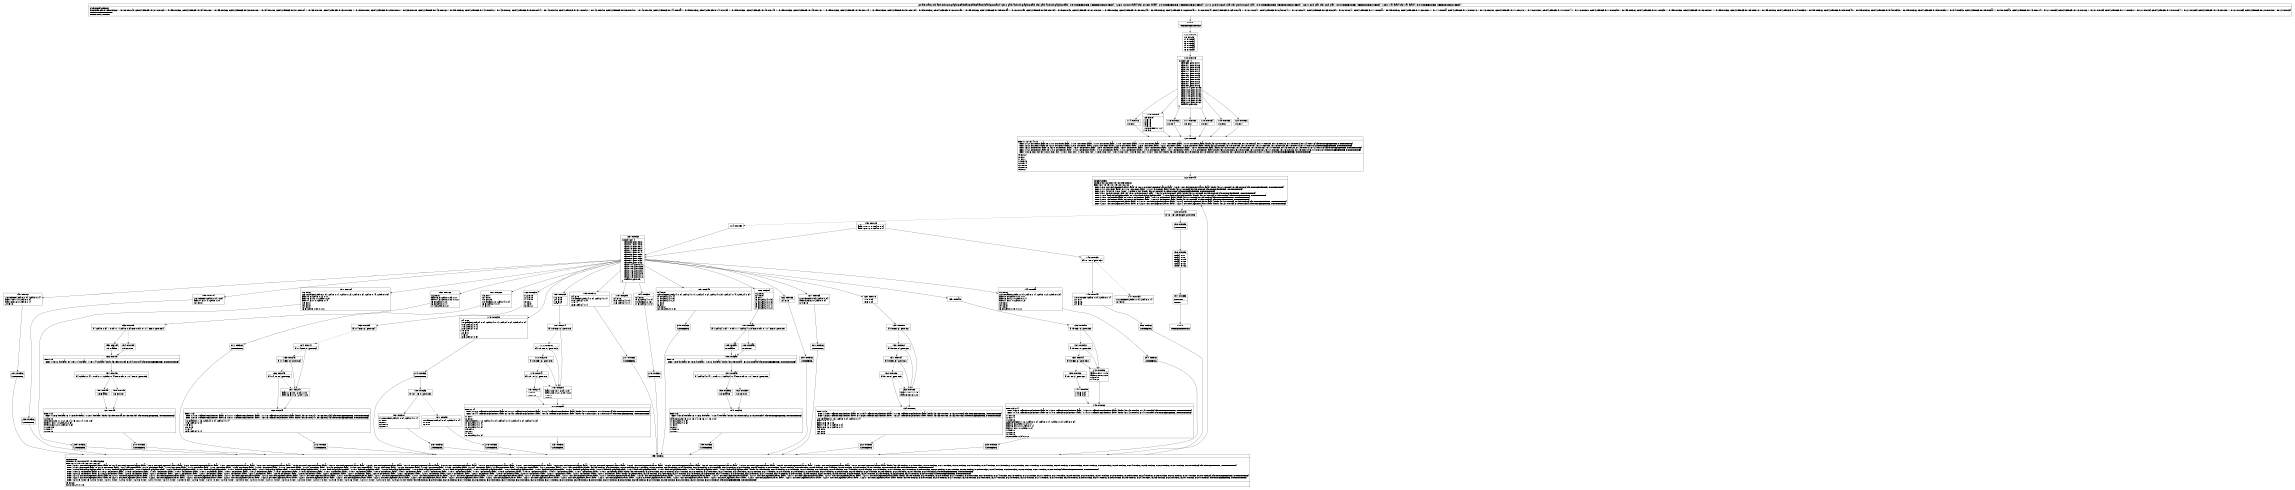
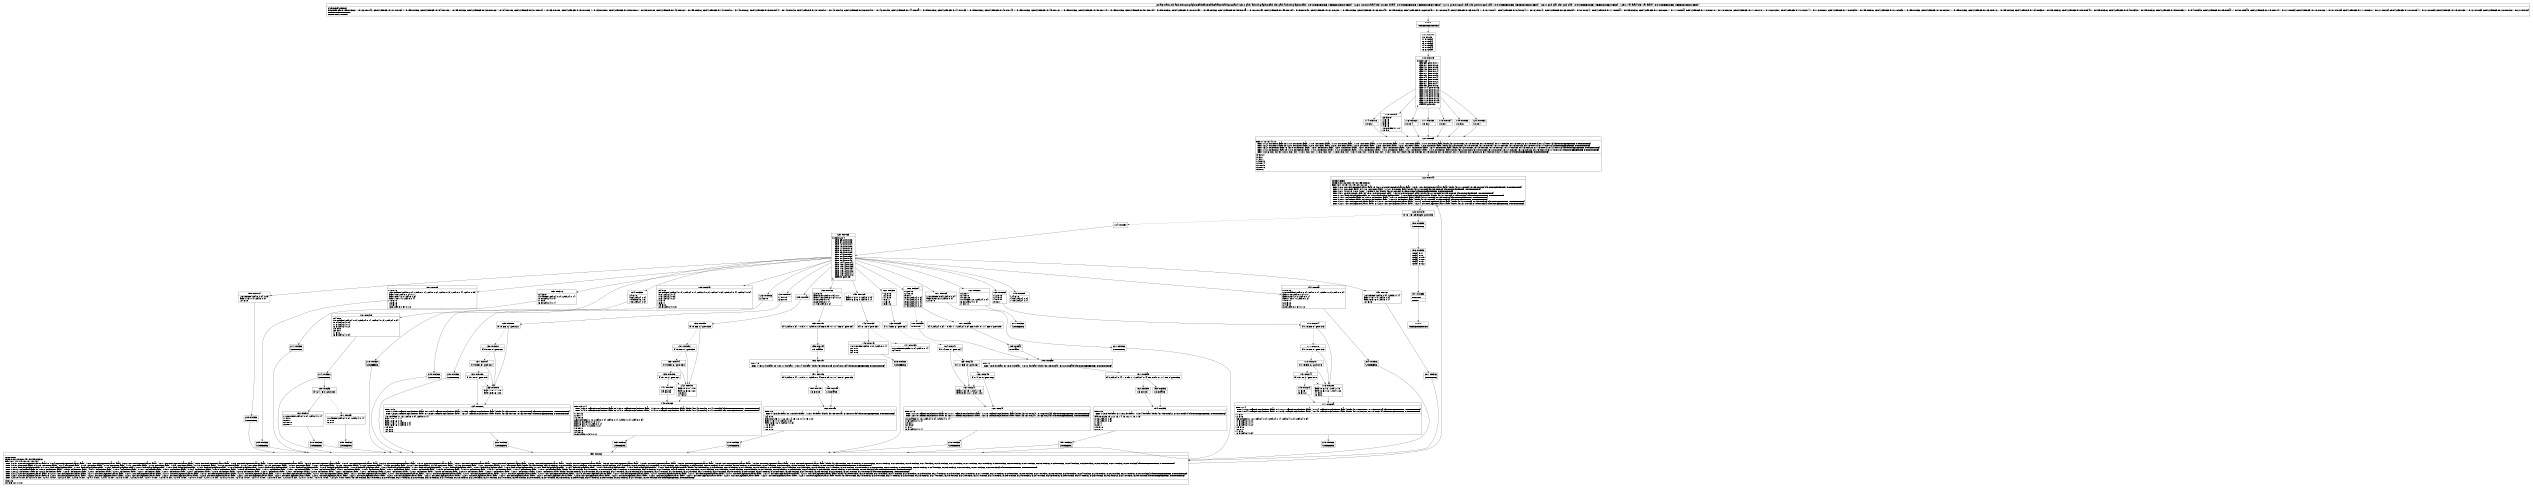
node "113: 0x0019": text "path 116: goto L104;" -> "case 116: goto L104;"
edge "145: 0x012d" -> "125: 0x0063": reversed
edge "187: 0x03a3" -> "188: 0x03a5": now "186: 0x0384" -> "188: 0x03a5"
node "154: 0x01ed": removed
edge "139: 0x00b6" -> "142: 0x00bc": added
edge "211: 0x03cc" -> "195: 0x03cc": removed
edge "215: 0x03cc" -> "195: 0x03cc": removed
